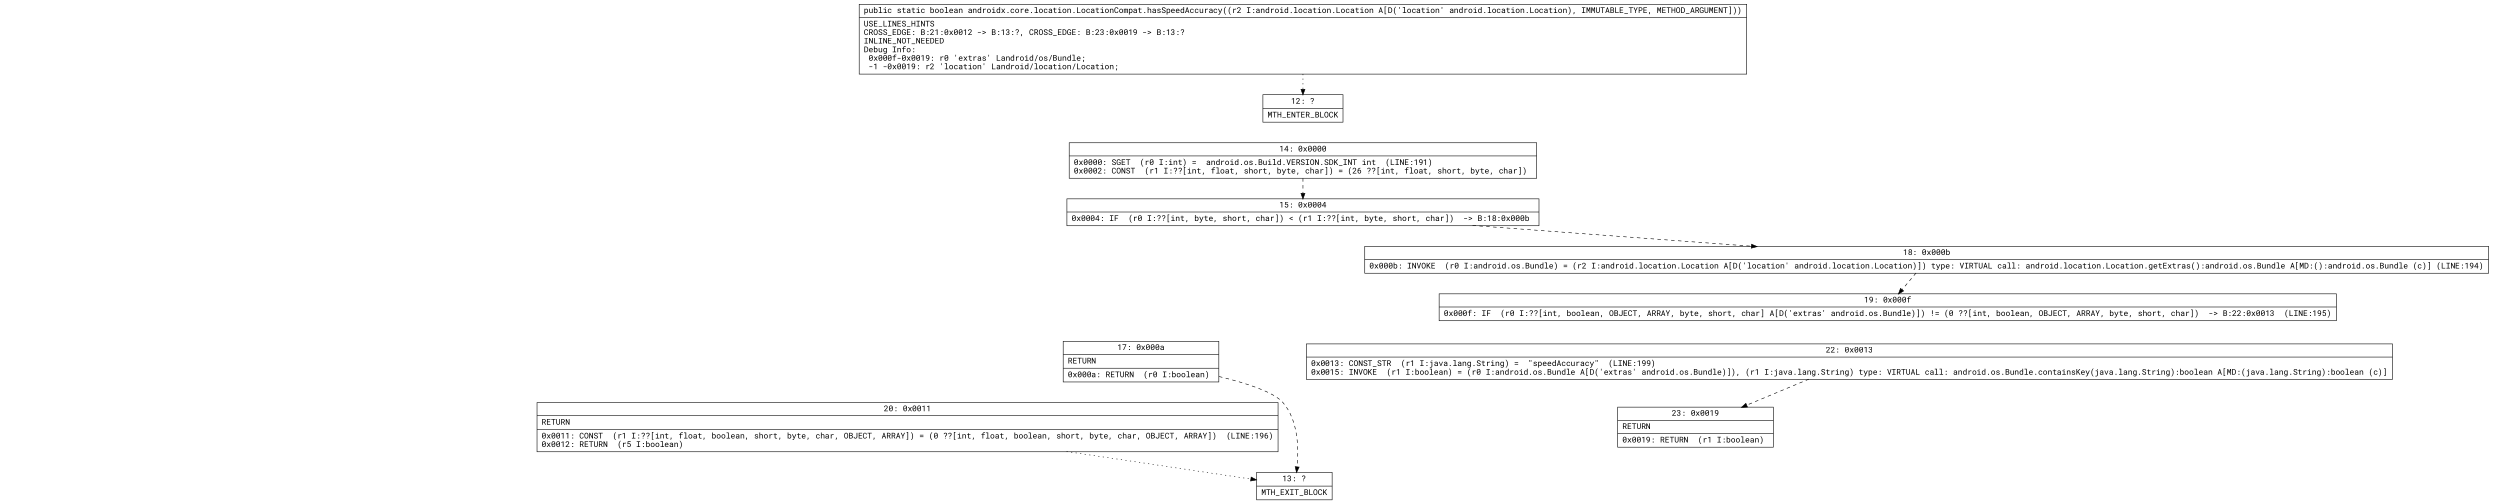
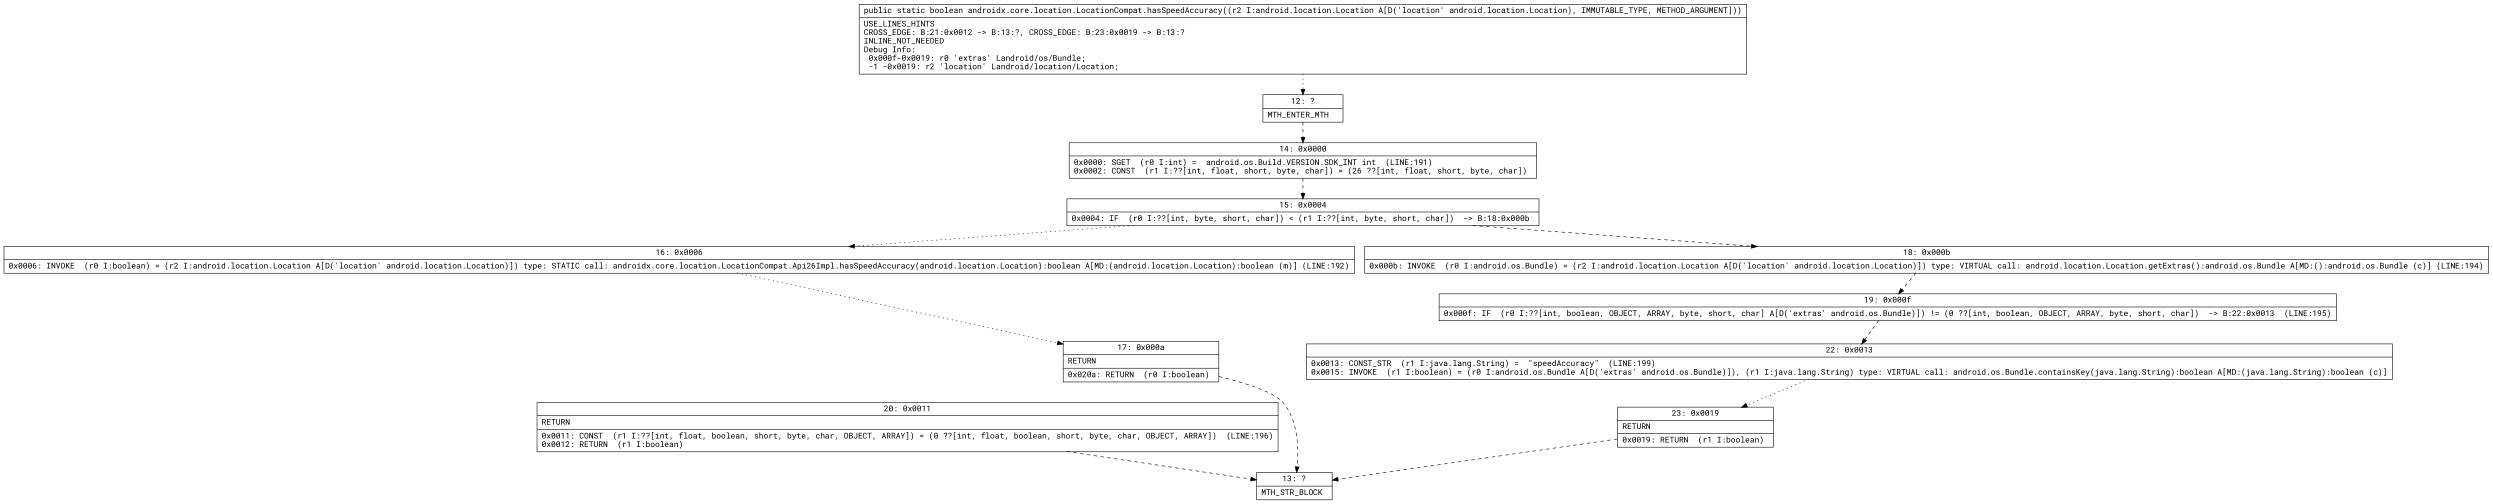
node "12: ?": text "MTH_ENTER_BLOCK" -> "MTH_ENTER_MTH"
edge "12: ?" -> "14: 0x0000": added
node "16: 0x0006": added
edge "19: 0x000f" -> "22: 0x0013": added
node "17: 0x000a": text "0x000a: RETURN  (r0 I:boolean)" -> "0x020a: RETURN  (r0 I:boolean)"
edge "22: 0x0013" -> "23: 0x0019": style dashed -> dotted
node "20: 0x0011": text "0x0012: RETURN  (r5 I:boolean)" -> "0x0012: RETURN  (r1 I:boolean)"
edge "23: 0x0019" -> "13: ?": added
edge "20: 0x0011" -> "13: ?": style dotted -> dashed
node "13: ?": text "MTH_EXIT_BLOCK" -> "MTH_STR_BLOCK"
